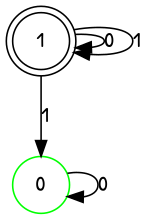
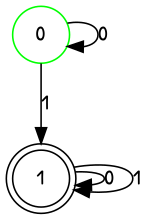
edge "1" -> "0": reversed
